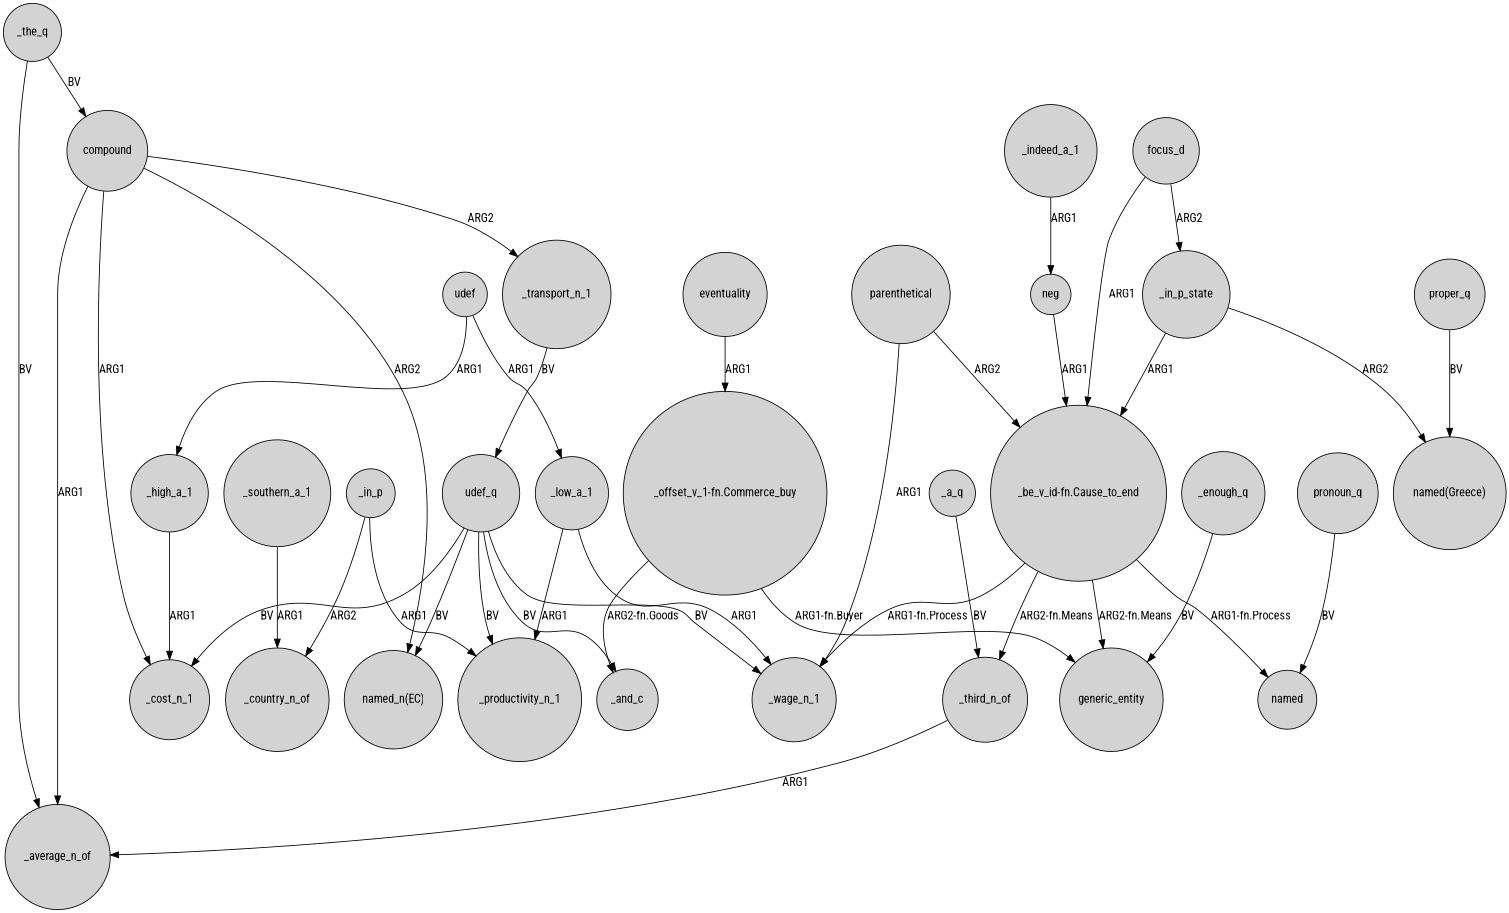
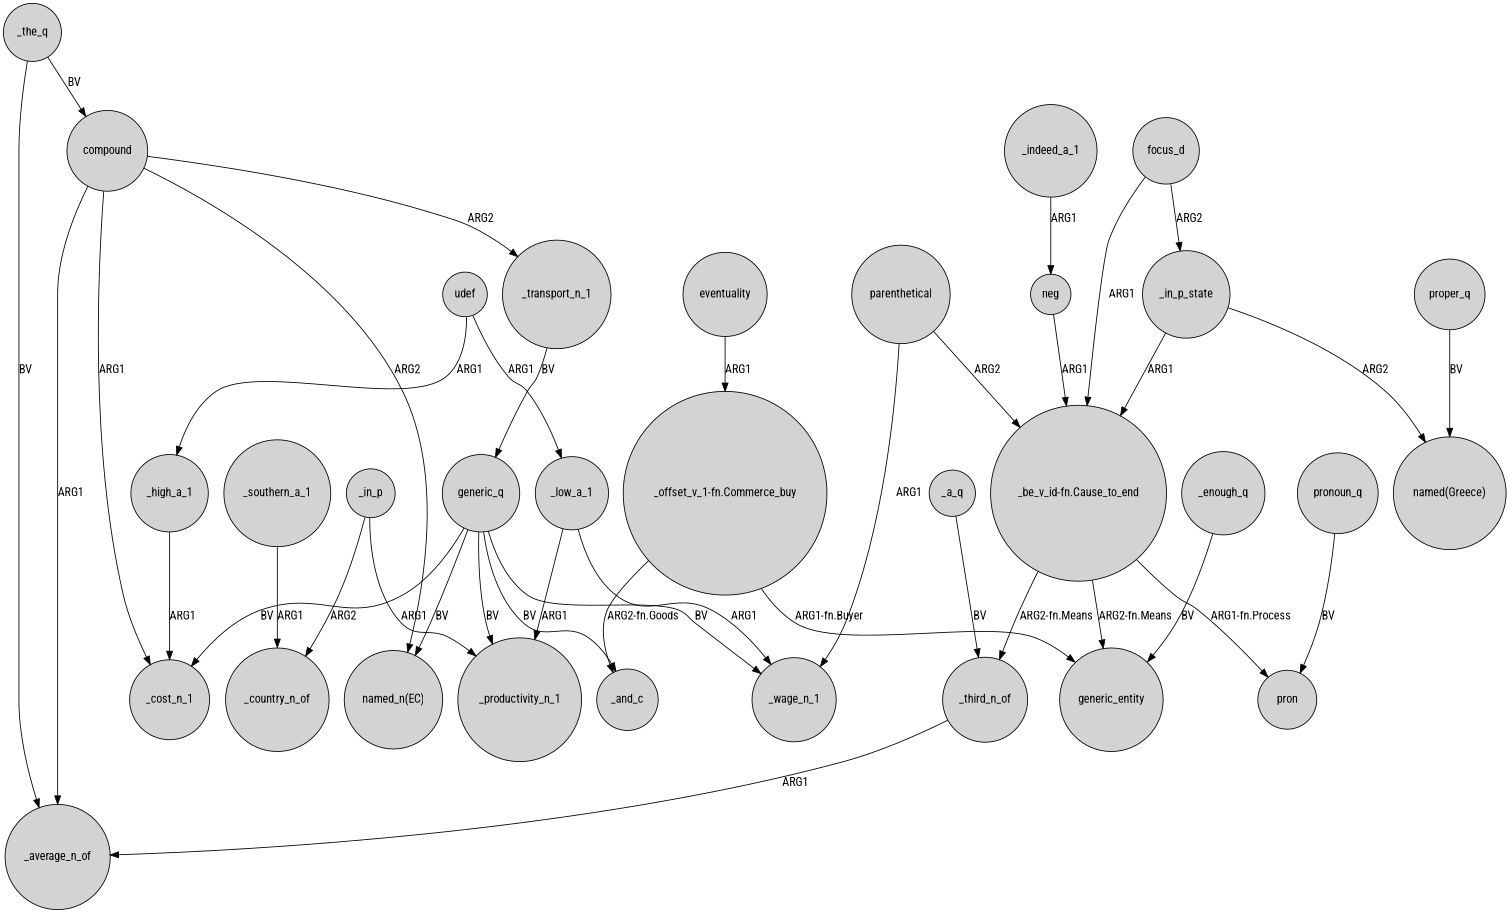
node "udef_q": label "udef_q" -> "generic_q"
edge "_be_v_id-fn.Cause_to_end" -> "_wage_n_1": removed, label "ARG1-fn.Process"
node "named": label "named" -> "pron"
